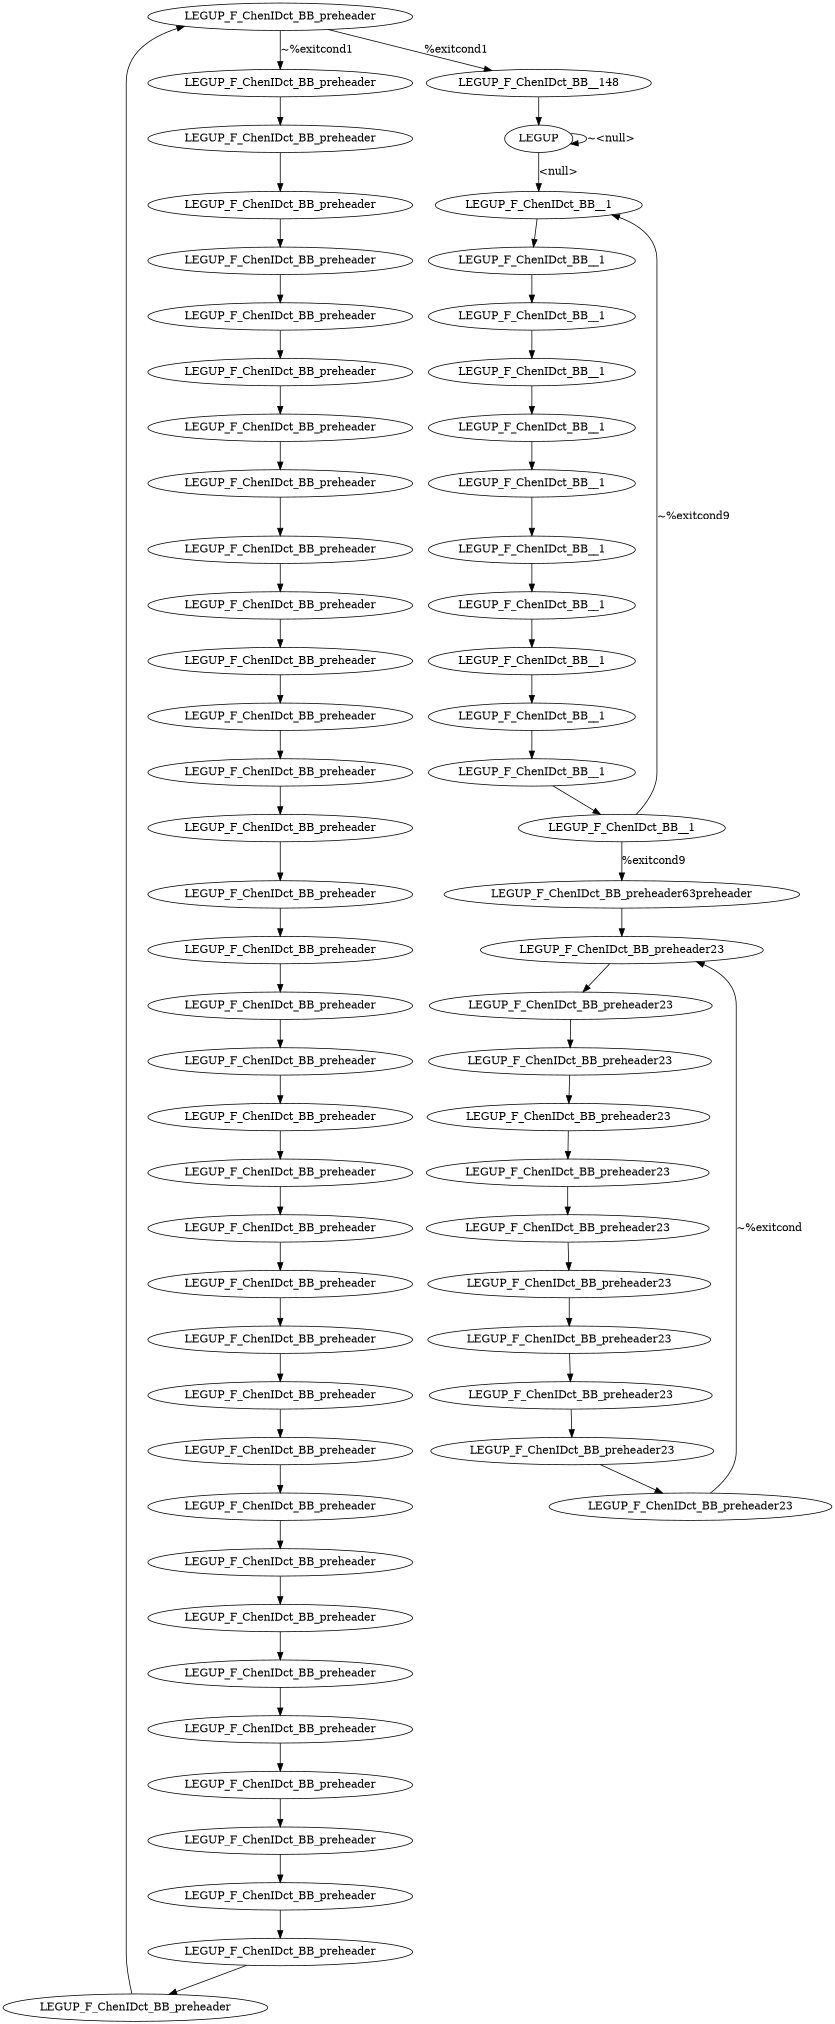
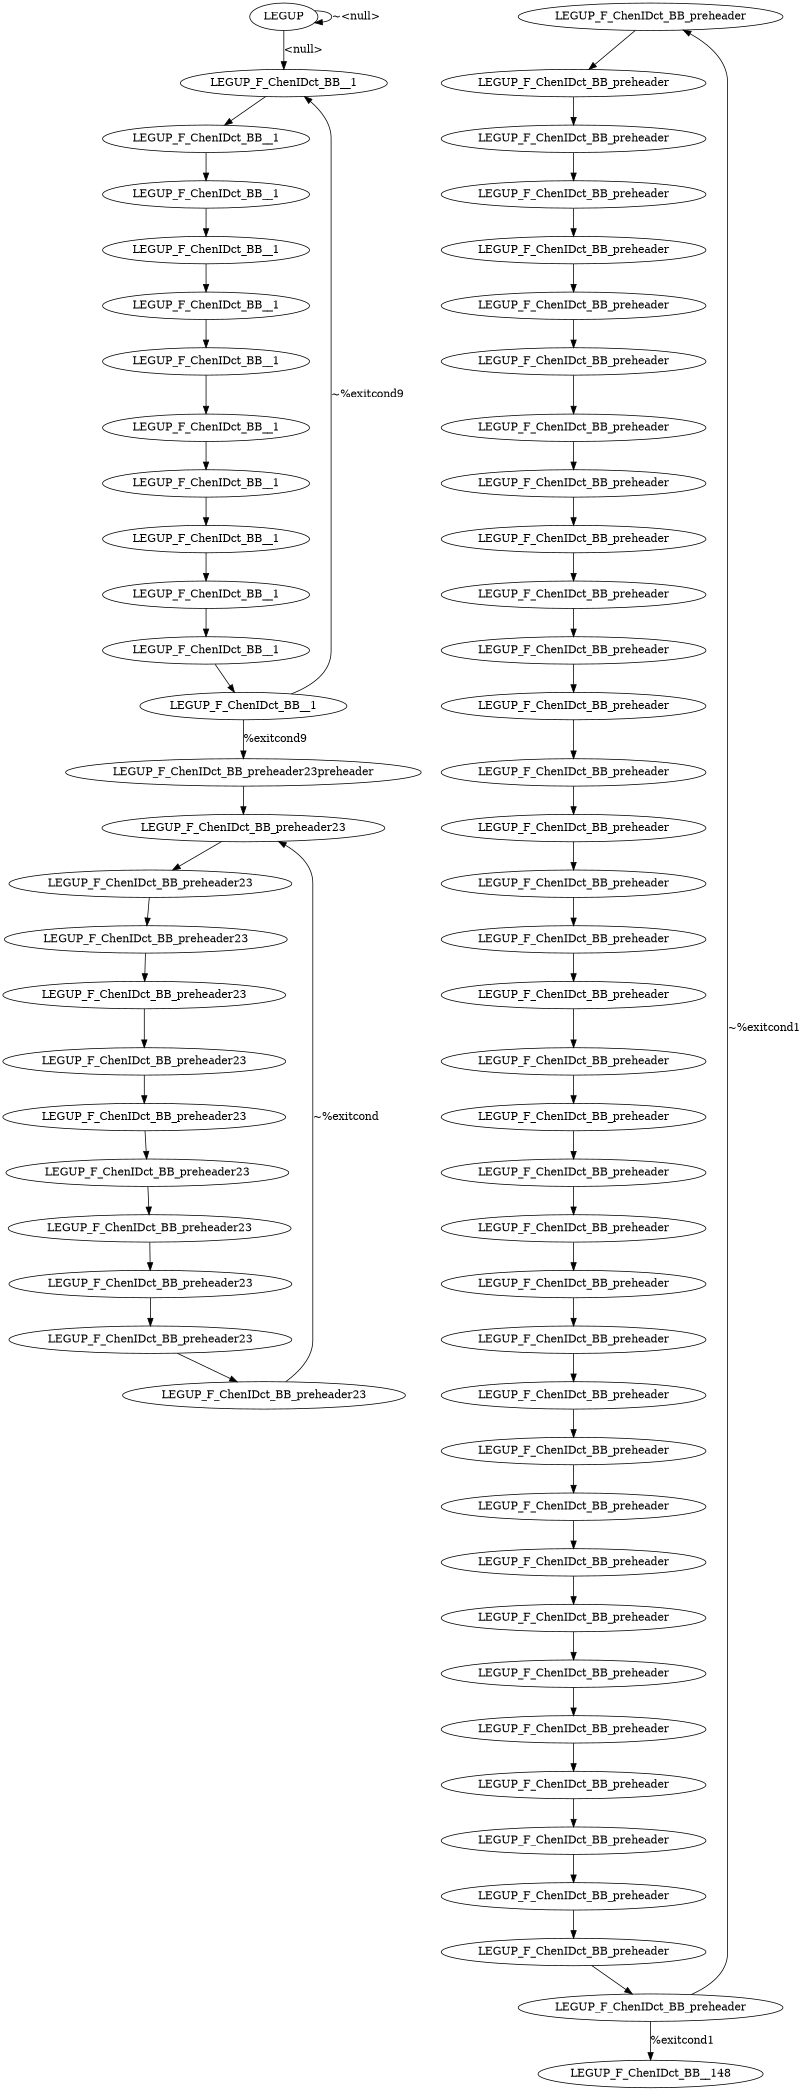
edge "LEGUP_F_ChenIDct_BB__148" -> "LEGUP": removed
node "LEGUP_F_ChenIDct_BB_preheader63preheader": label "LEGUP_F_ChenIDct_BB_preheader63preheader" -> "LEGUP_F_ChenIDct_BB_preheader23preheader"
